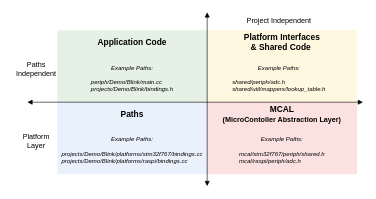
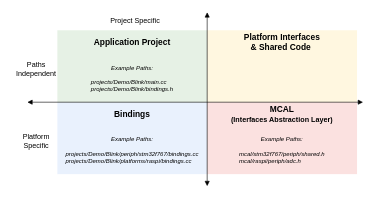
node "Project Specific": added
node "Project Independent": removed
node "Application Code": label "Application Code" -> "Application Project"
node "Example Paths: periph/Demo/Blink/main.cc projects/Demo/Blink/bindings.h": label "Example Paths: periph/Demo/Blink/main.cc projects/Demo/Blink/bindings.h" -> "Example Paths: projects/Demo/Blink/main.cc projects/Demo/Blink/bindings.h"
node "Example Paths: shared/periph/adc.h shared/util/mappers/lookup_table.h": removed
node "Paths": label "Paths" -> "Bindings"
node "MCAL (MicroContoller Abstraction Layer)": label "MCAL (MicroContoller Abstraction Layer)" -> "MCAL (Interfaces Abstraction Layer)"
node "Platform Layer": label "Platform Layer" -> "Platform Specific"
node "Example Paths: projects/Demo/Blink/platforms/stm32f767/bindings.cc projects/Demo/Blink/platforms/raspi/bindings.cc": label "Example Paths: projects/Demo/Blink/platforms/stm32f767/bindings.cc projects/Demo/Blink/platforms/raspi/bindings.cc" -> "Example Paths: projects/Demo/Blink/periph/stm32f767/bindings.cc projects/Demo/Blink/platforms/raspi/bindings.cc"
